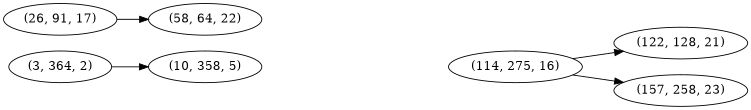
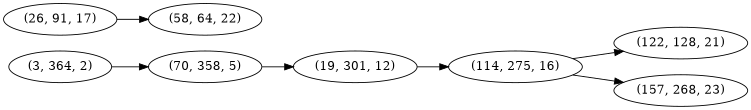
node "(10, 358, 5)": label "(10, 358, 5)" -> "(70, 358, 5)"
node "(19, 301, 12)": added
node "(157, 258, 23)": label "(157, 258, 23)" -> "(157, 268, 23)"
